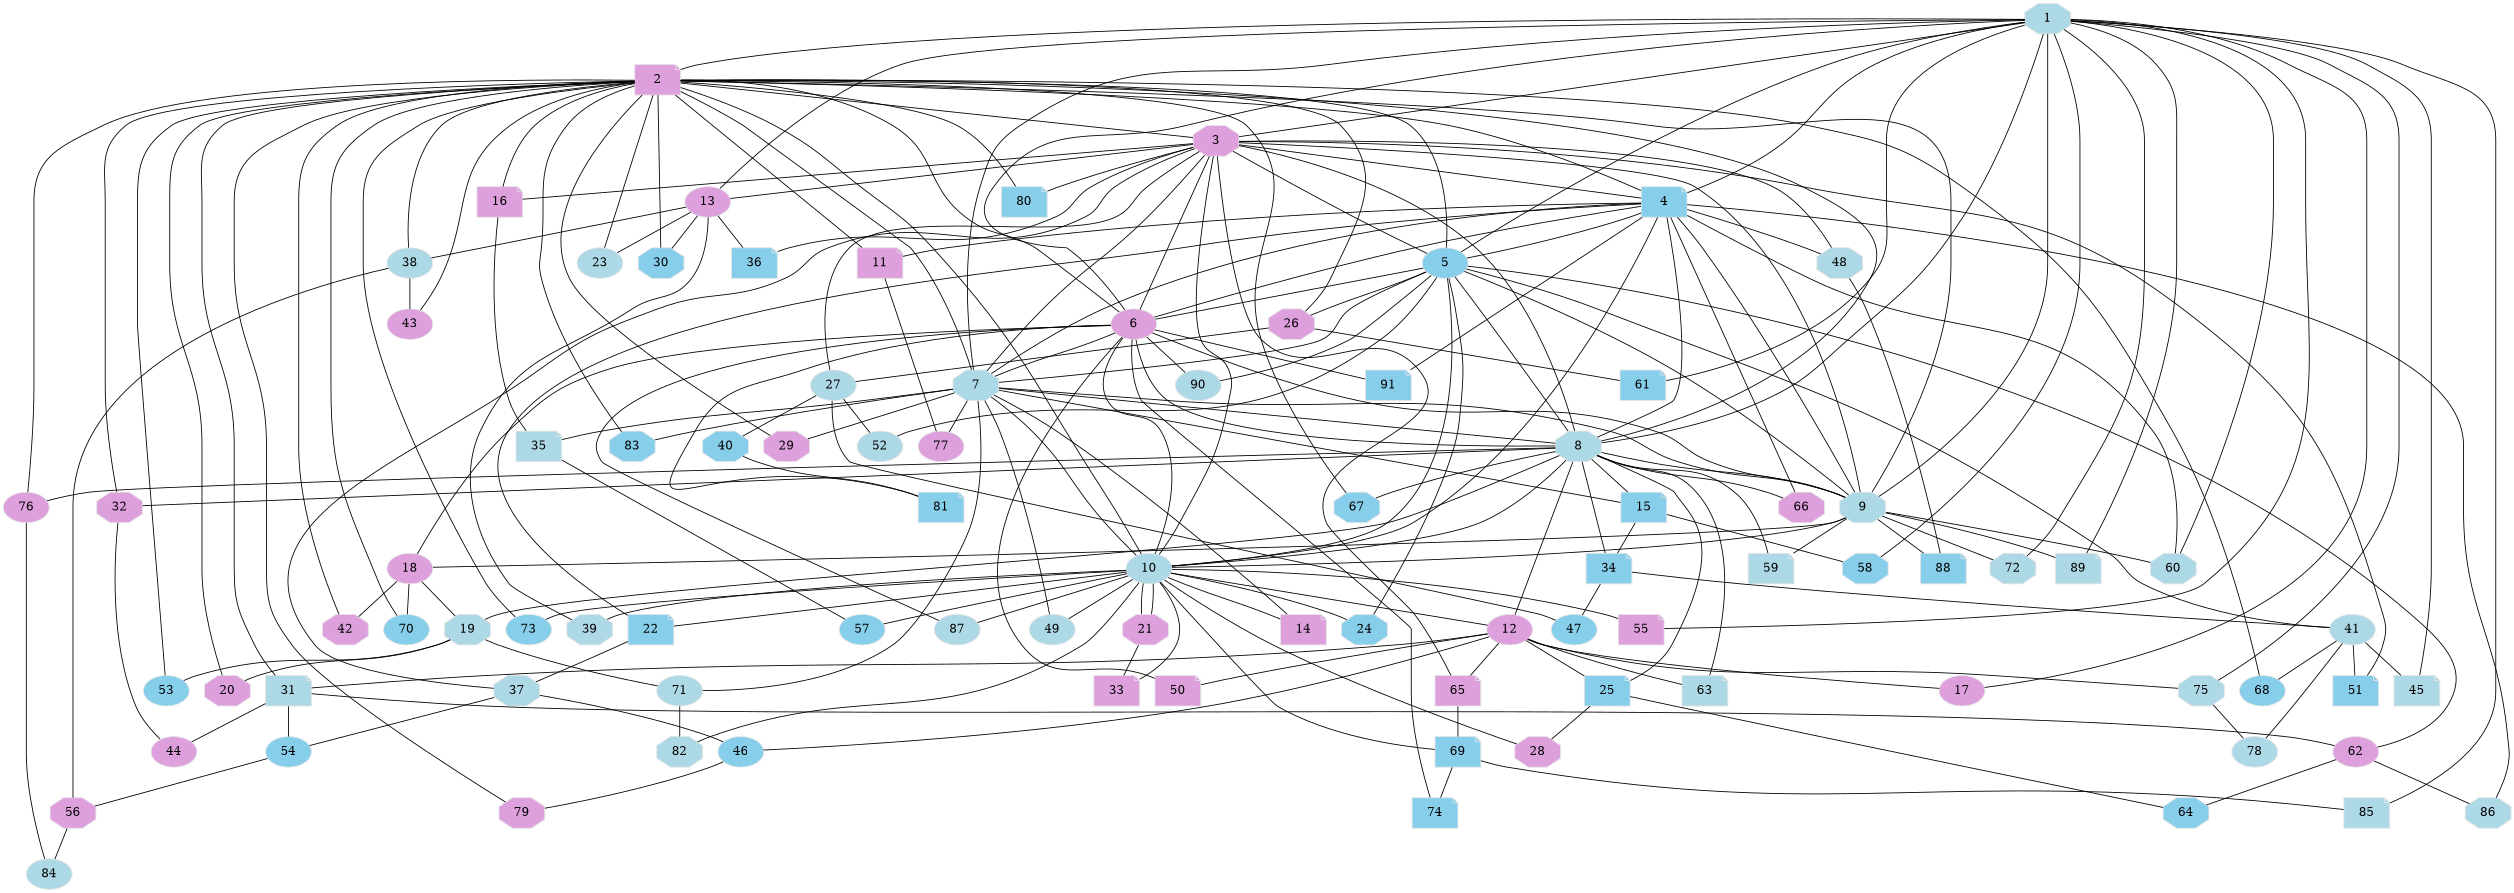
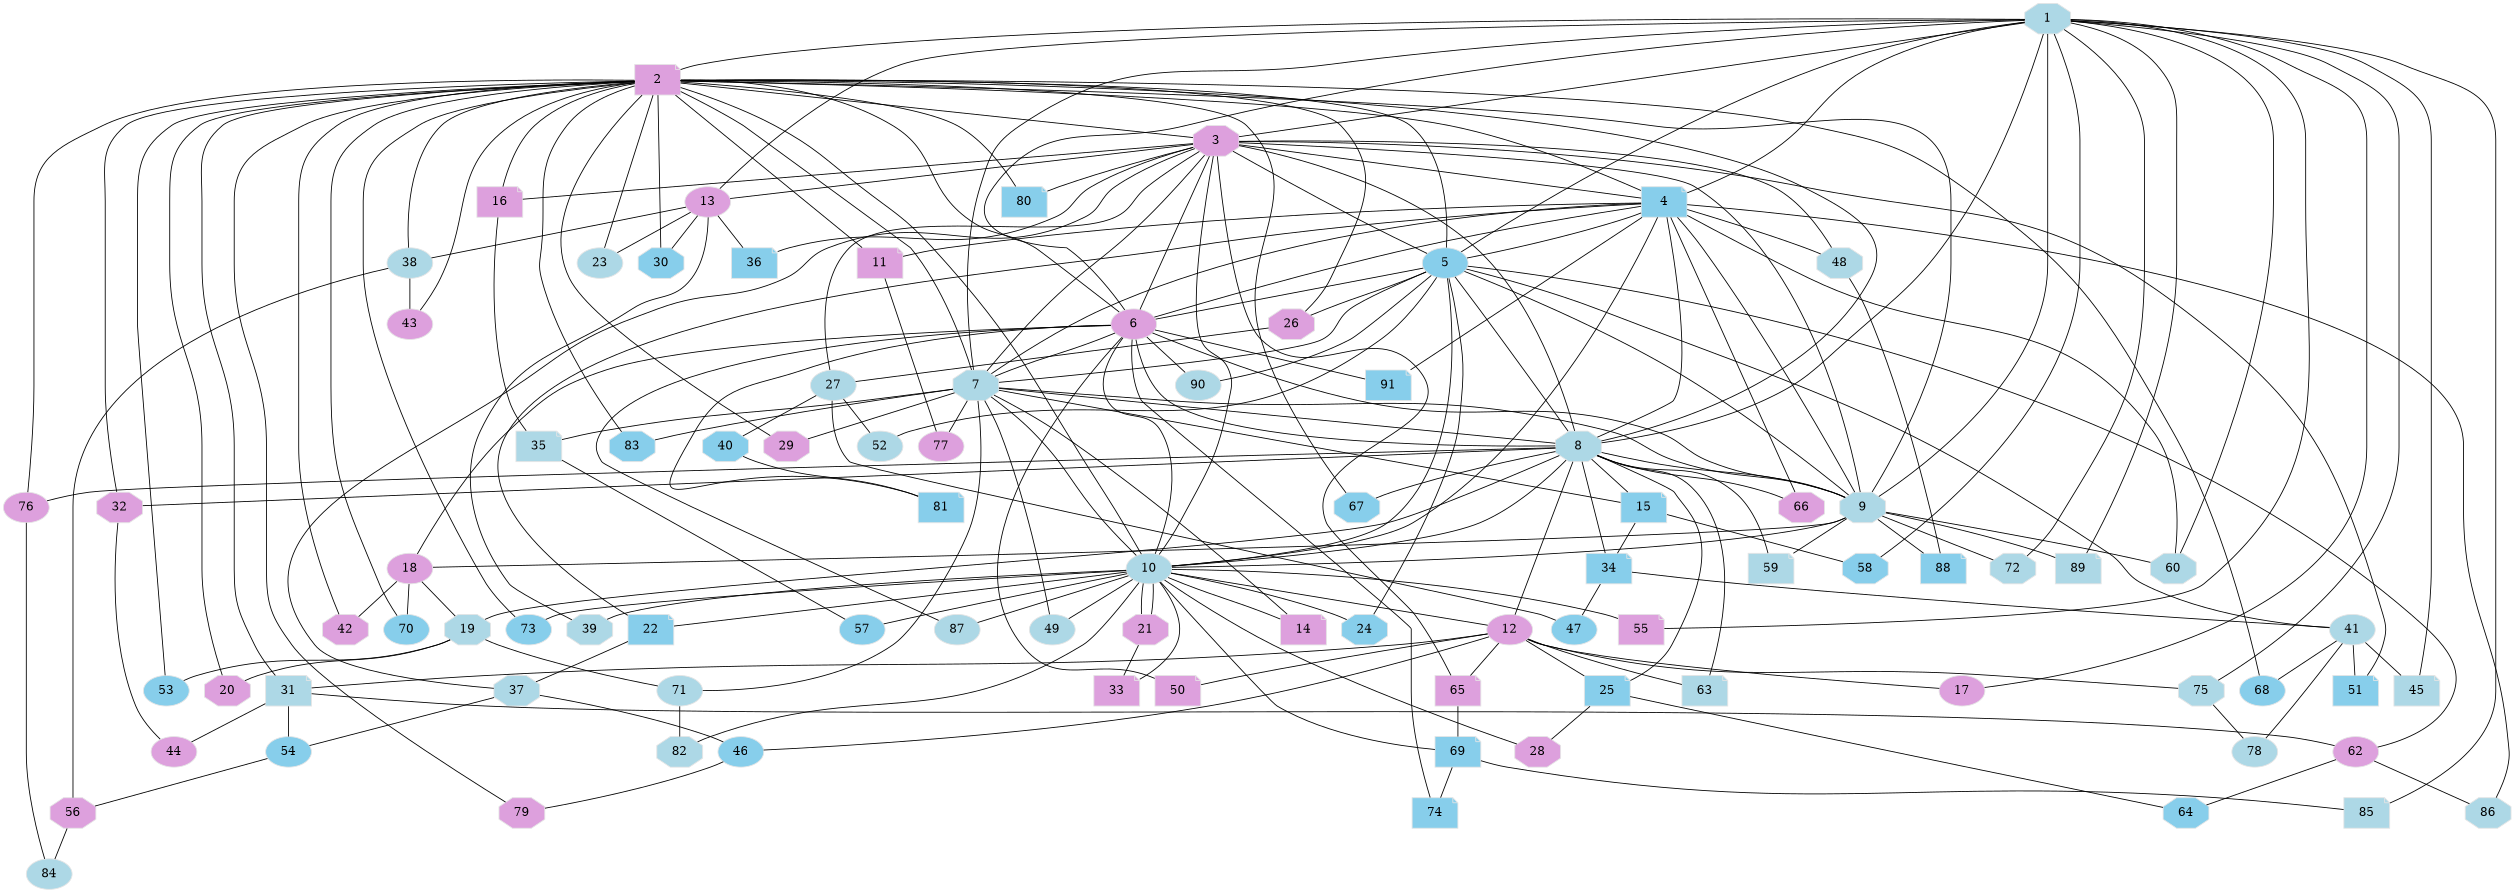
node "61": removed
